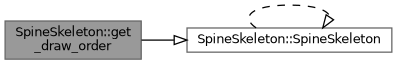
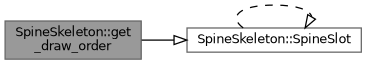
node "SpineSkeleton::SpineSkeleton": label "SpineSkeleton::SpineSkeleton" -> "SpineSkeleton::SpineSlot"
